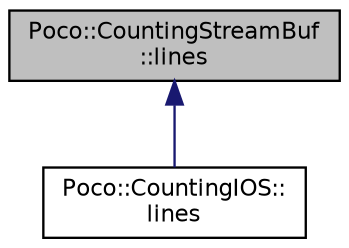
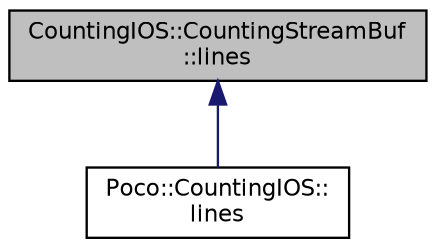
node "Poco::CountingStreamBuf ::lines": label "Poco::CountingStreamBuf ::lines" -> "CountingIOS::CountingStreamBuf ::lines"
